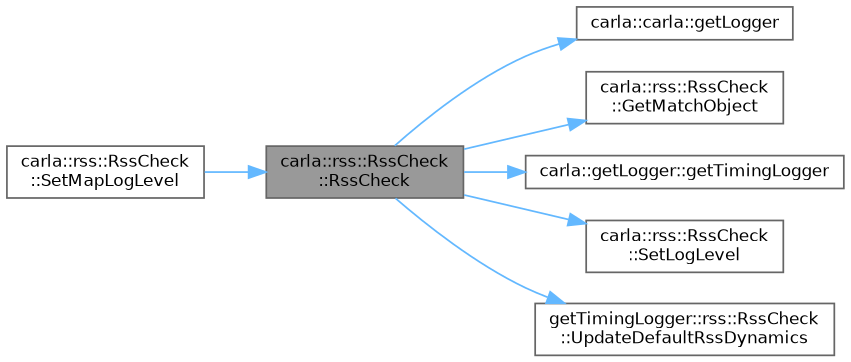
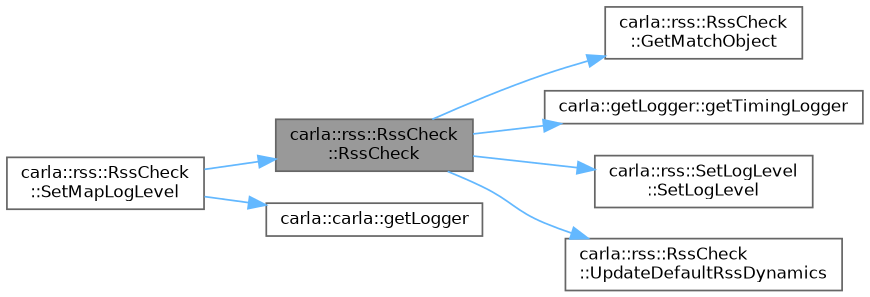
edge "carla::rss::RssCheck ::RssCheck" -> "carla::carla::getLogger": now "carla::rss::RssCheck ::SetMapLogLevel" -> "carla::carla::getLogger"
node "carla::rss::RssCheck ::SetLogLevel": label "carla::rss::RssCheck ::SetLogLevel" -> "carla::rss::SetLogLevel ::SetLogLevel"
node "getTimingLogger::rss::RssCheck ::UpdateDefaultRssDynamics": label "getTimingLogger::rss::RssCheck ::UpdateDefaultRssDynamics" -> "carla::rss::RssCheck ::UpdateDefaultRssDynamics"
